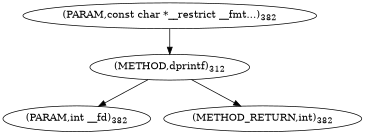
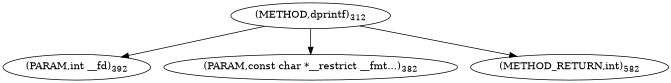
edge "(PARAM,const char *__restrict __fmt...)" -> "(METHOD,dprintf)": reversed
node "(PARAM,int __fd)": text "382" -> "392"
node "(METHOD_RETURN,int)": text "382" -> "582"
